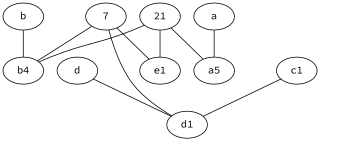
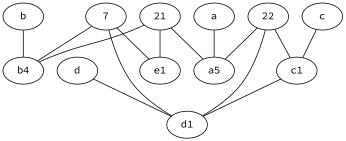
node "22": added
node "c": added
